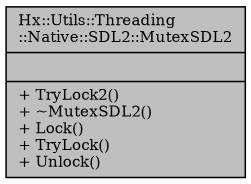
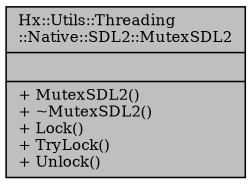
node "Hx::Utils::Threading": text "+ TryLock2()" -> "+ MutexSDL2()"
